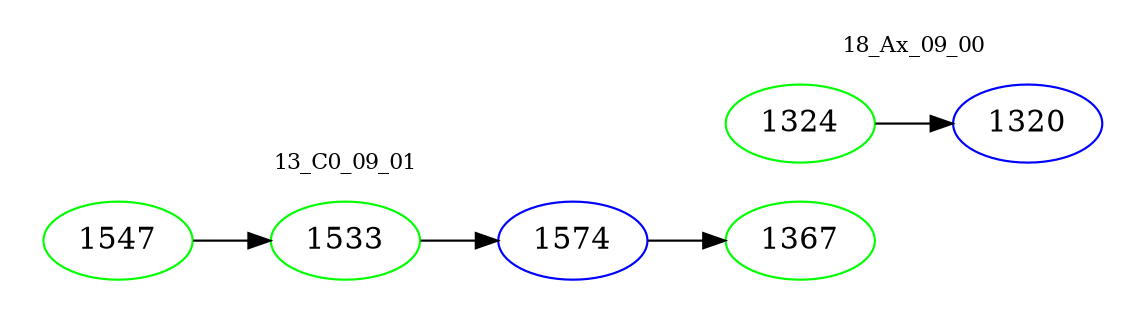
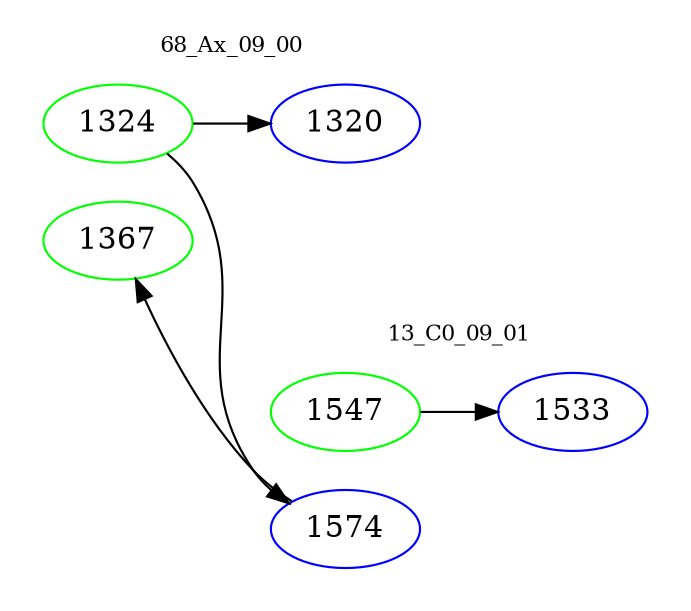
cluster "18_Ax_09_00": label "18_Ax_09_00" -> "68_Ax_09_00"
node "1533": color green -> blue
edge "1533" -> "1574": now "1324" -> "1574"
